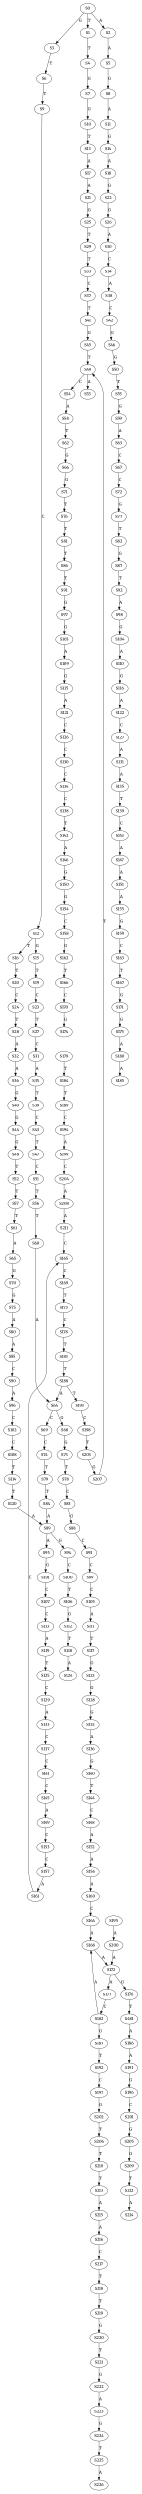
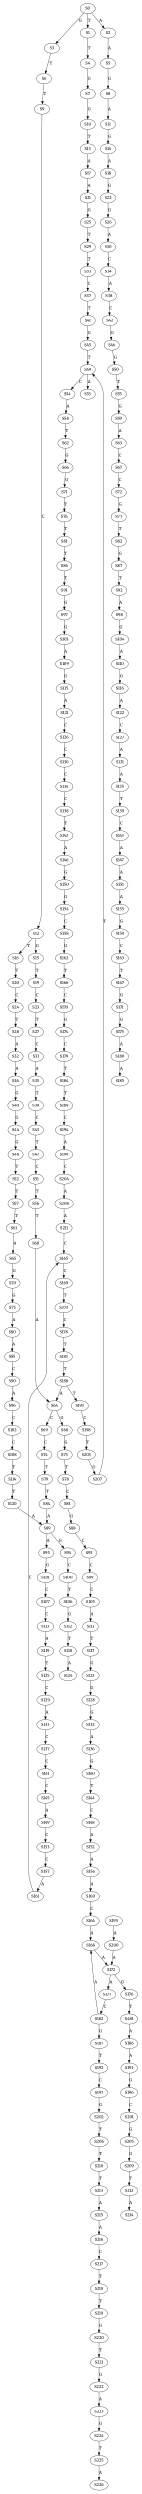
edge "S174" -> "S179": added, label "C"
node "S173": label "S173" -> "S373"
